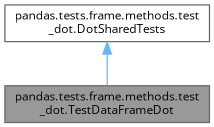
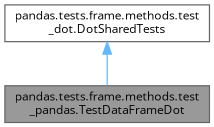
node "pandas.tests.frame.methods.test _dot.TestDataFrameDot": label "pandas.tests.frame.methods.test _dot.TestDataFrameDot" -> "pandas.tests.frame.methods.test _pandas.TestDataFrameDot"
